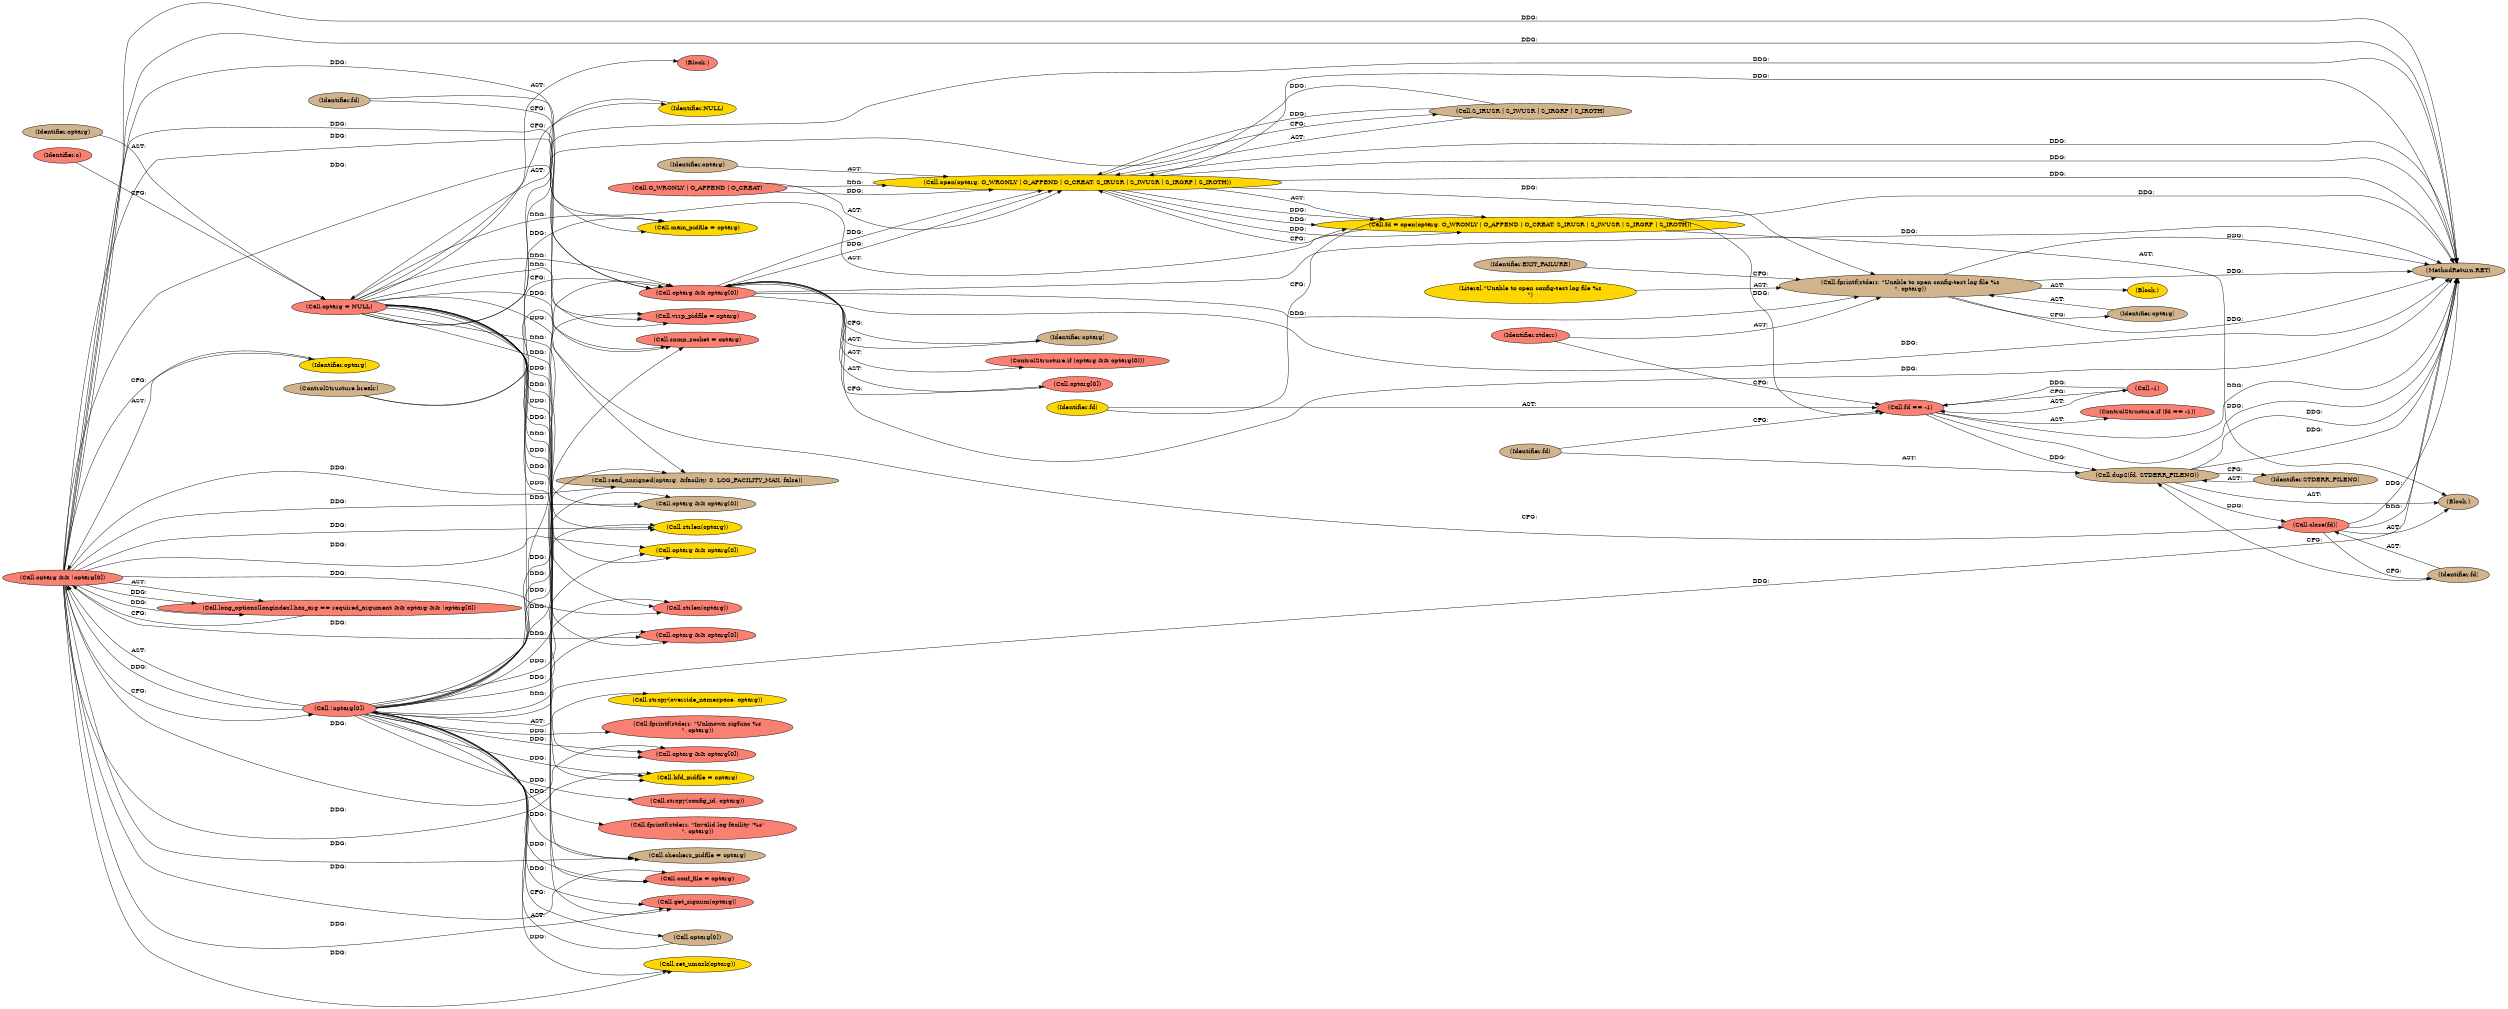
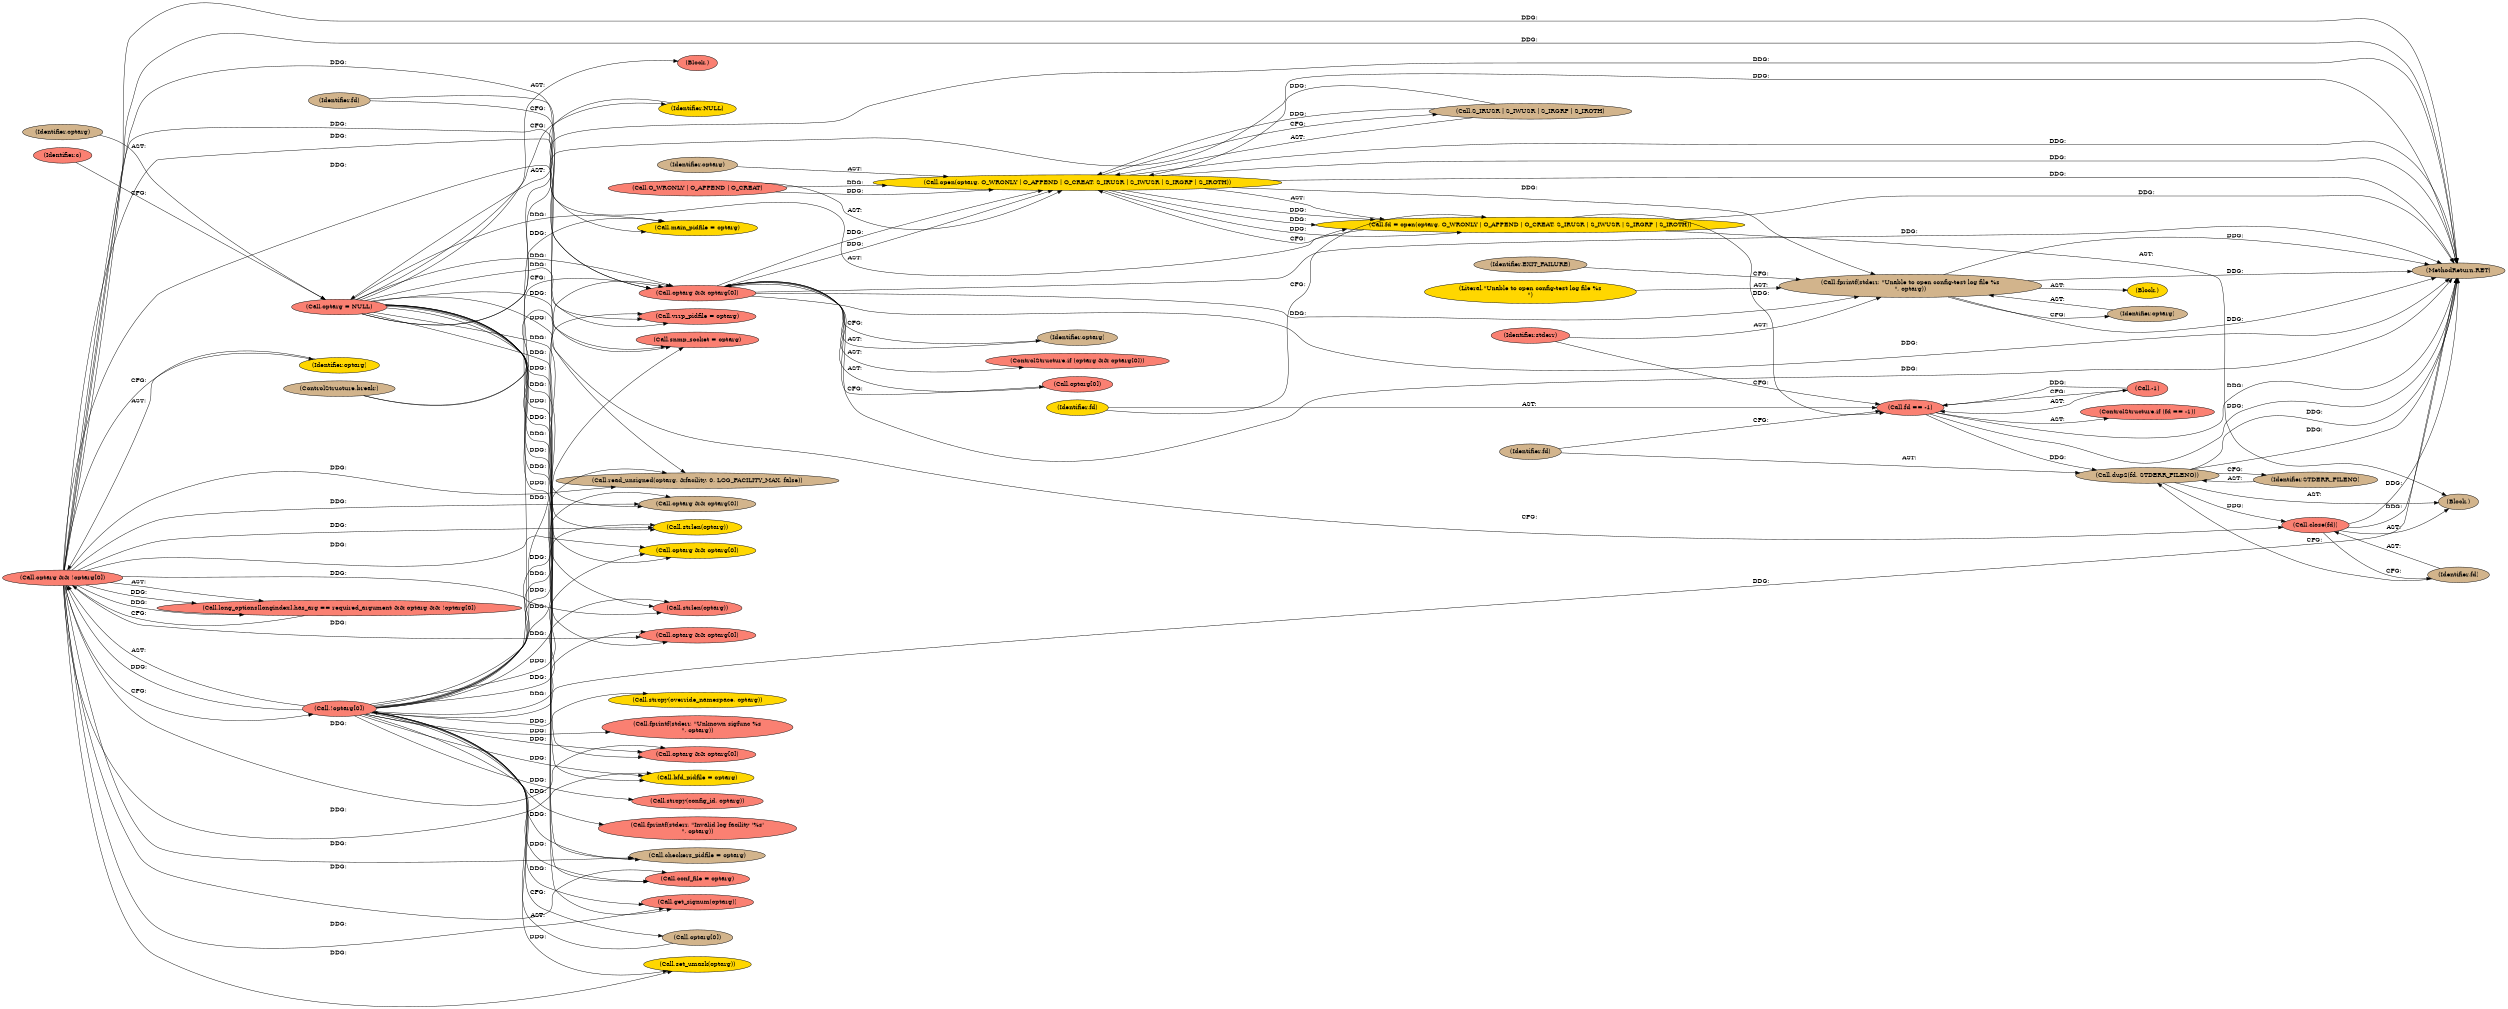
edge "(Call,!optarg[0])" -> "(Call,strcpy(override_namespace, optarg))": label "AST: " -> "DDG: "
